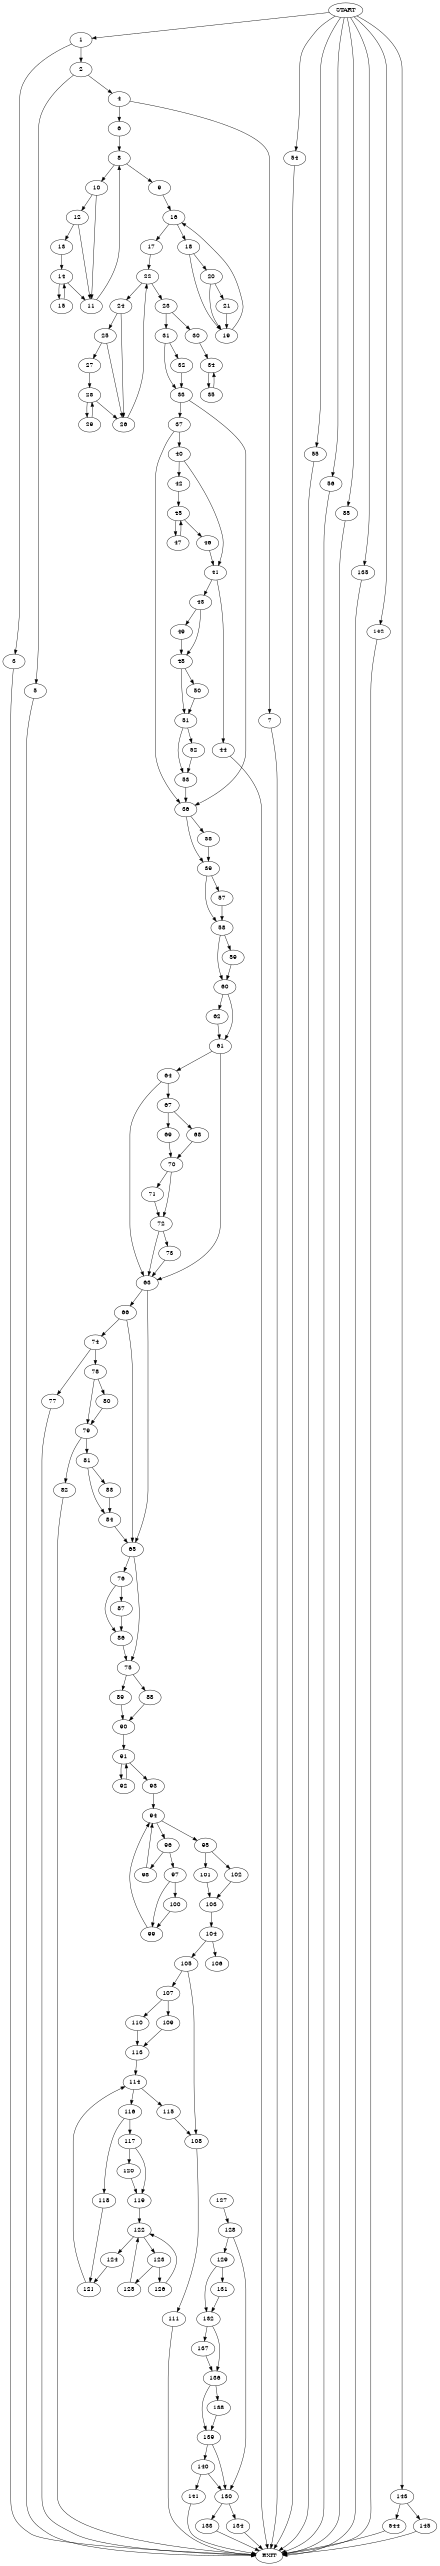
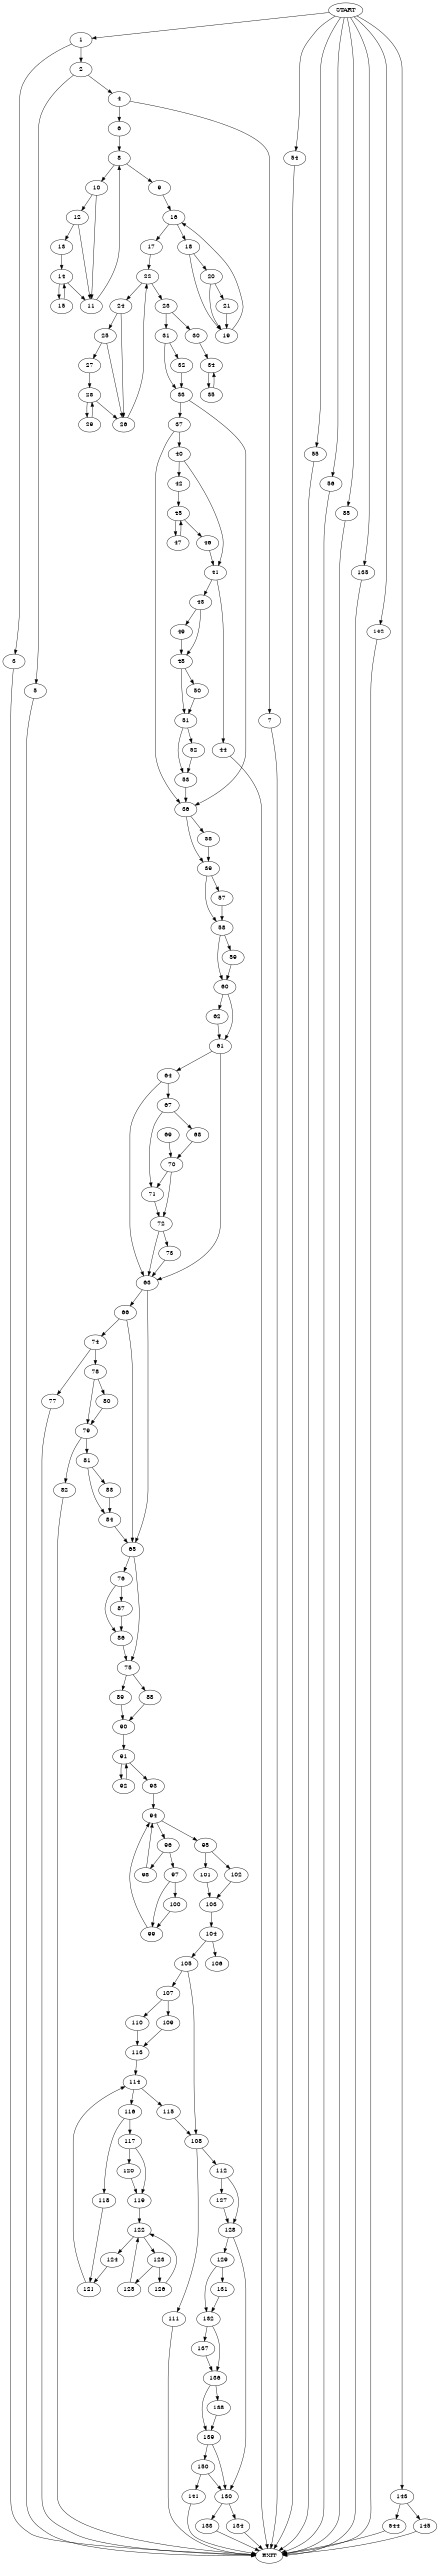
edge "67" -> "69": now "67" -> "71"
node "112": added
node "140": label "140" -> "150"
